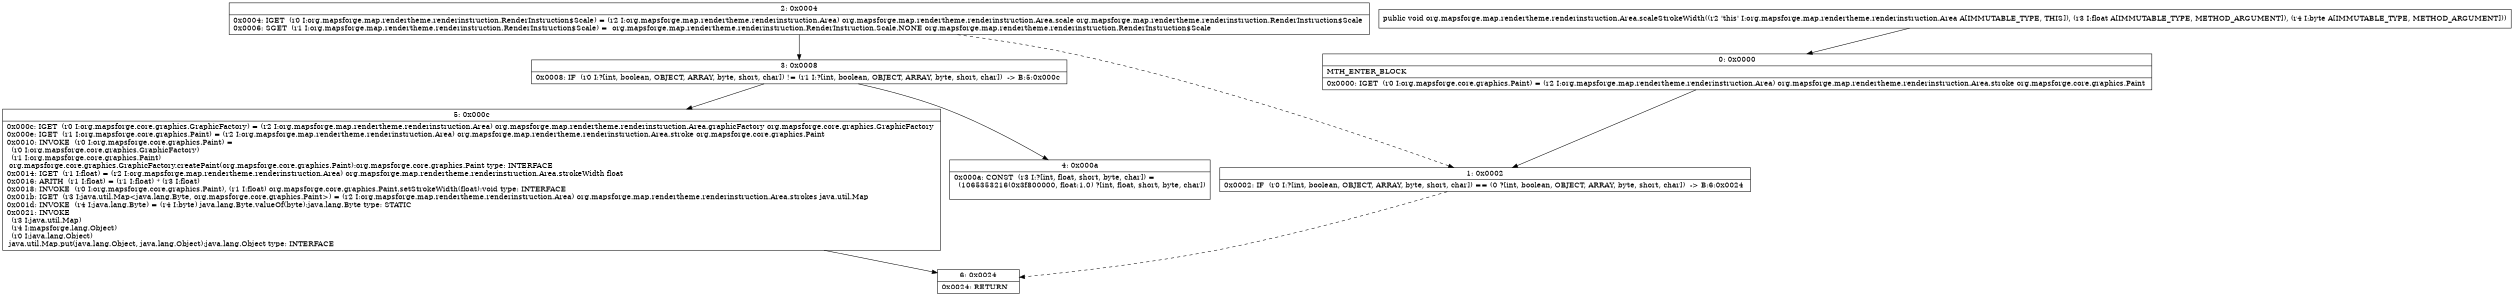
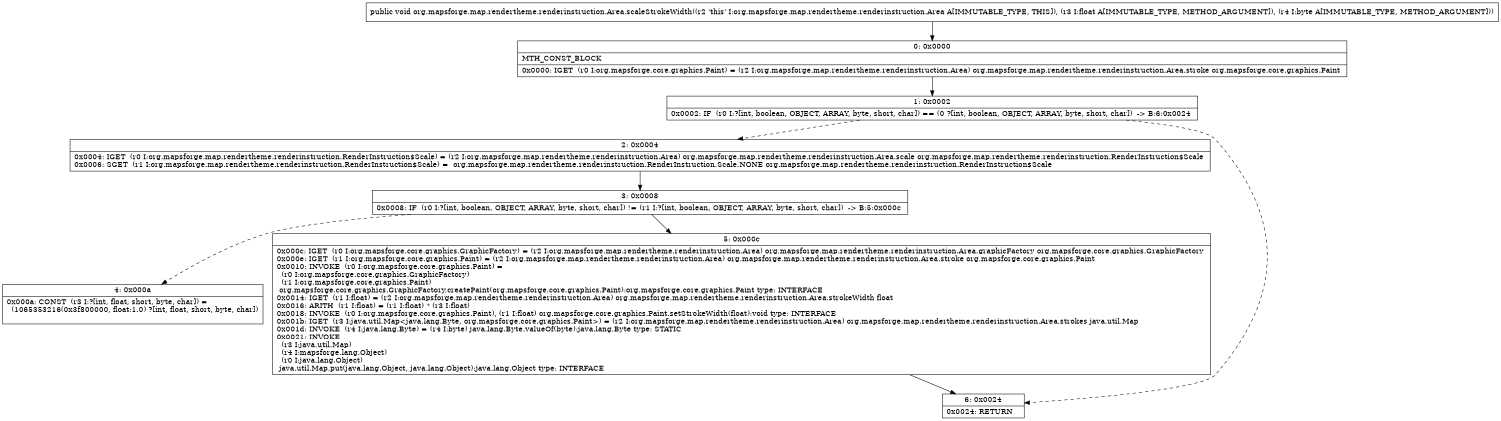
node "0: 0x0000": text "MTH_ENTER_BLOCK" -> "MTH_CONST_BLOCK"
edge "2: 0x0004" -> "1: 0x0002": reversed
edge "3: 0x0008" -> "4: 0x000a": style solid -> dashed
